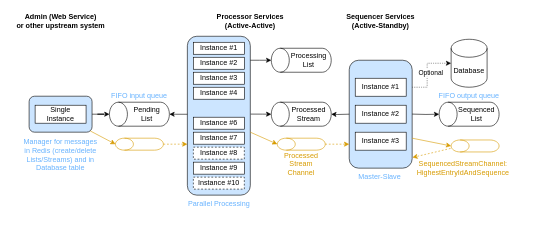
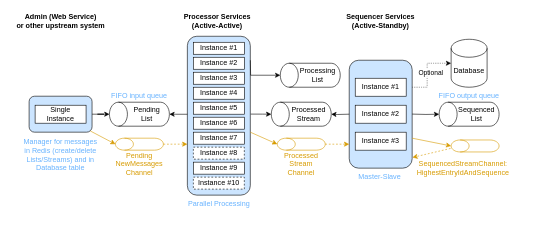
node "Processor Services (Active-Active)": moved (251, 21) -> (218, 21)
node "Processing List": moved (302, 60) -> (311, 75)
node "Instance #5": added
node "Pending NewMessages Channel": added
